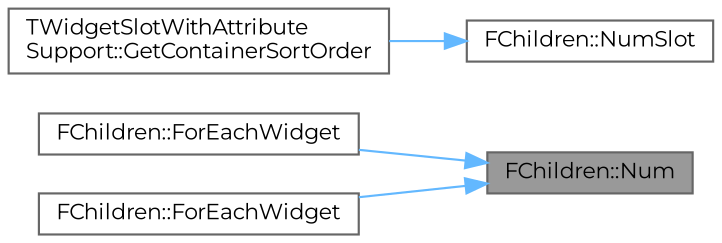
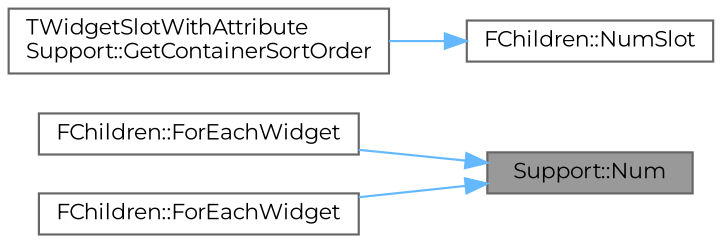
node "FChildren::Num": label "FChildren::Num" -> "Support::Num"
